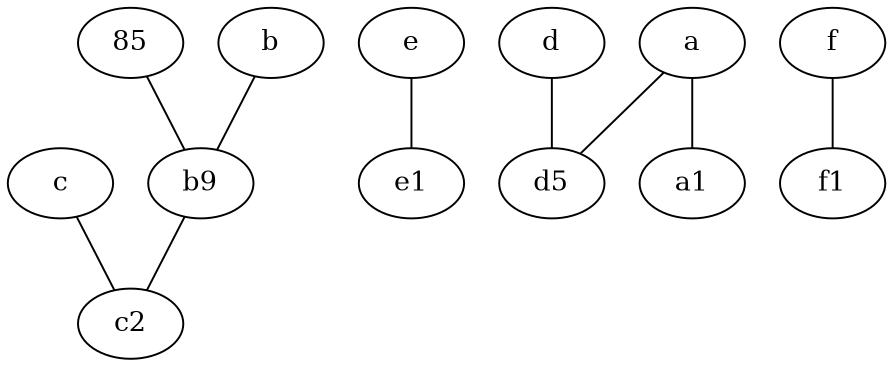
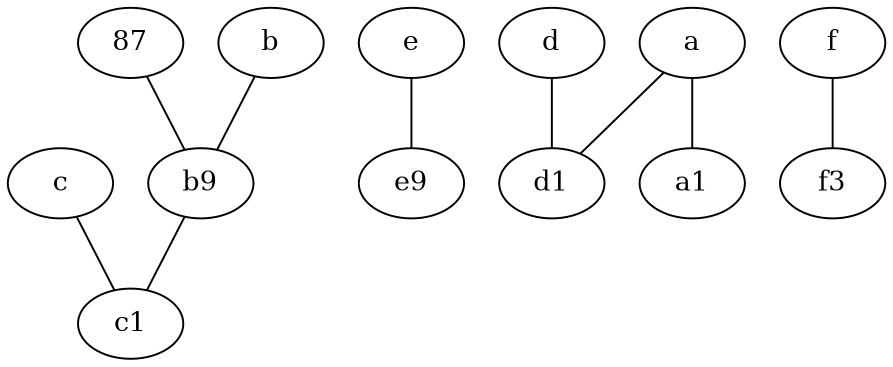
node "85": label "85" -> "87"
node "e1": label "e1" -> "e9"
node "d5": label "d5" -> "d1"
node "f1": label "f1" -> "f3"
node "c2": label "c2" -> "c1"
